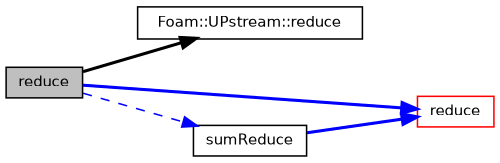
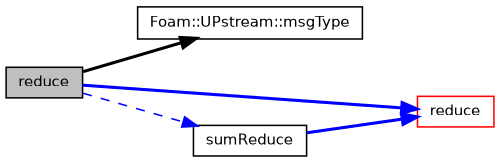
node "Foam::UPstream::reduce": label "Foam::UPstream::reduce" -> "Foam::UPstream::msgType"
